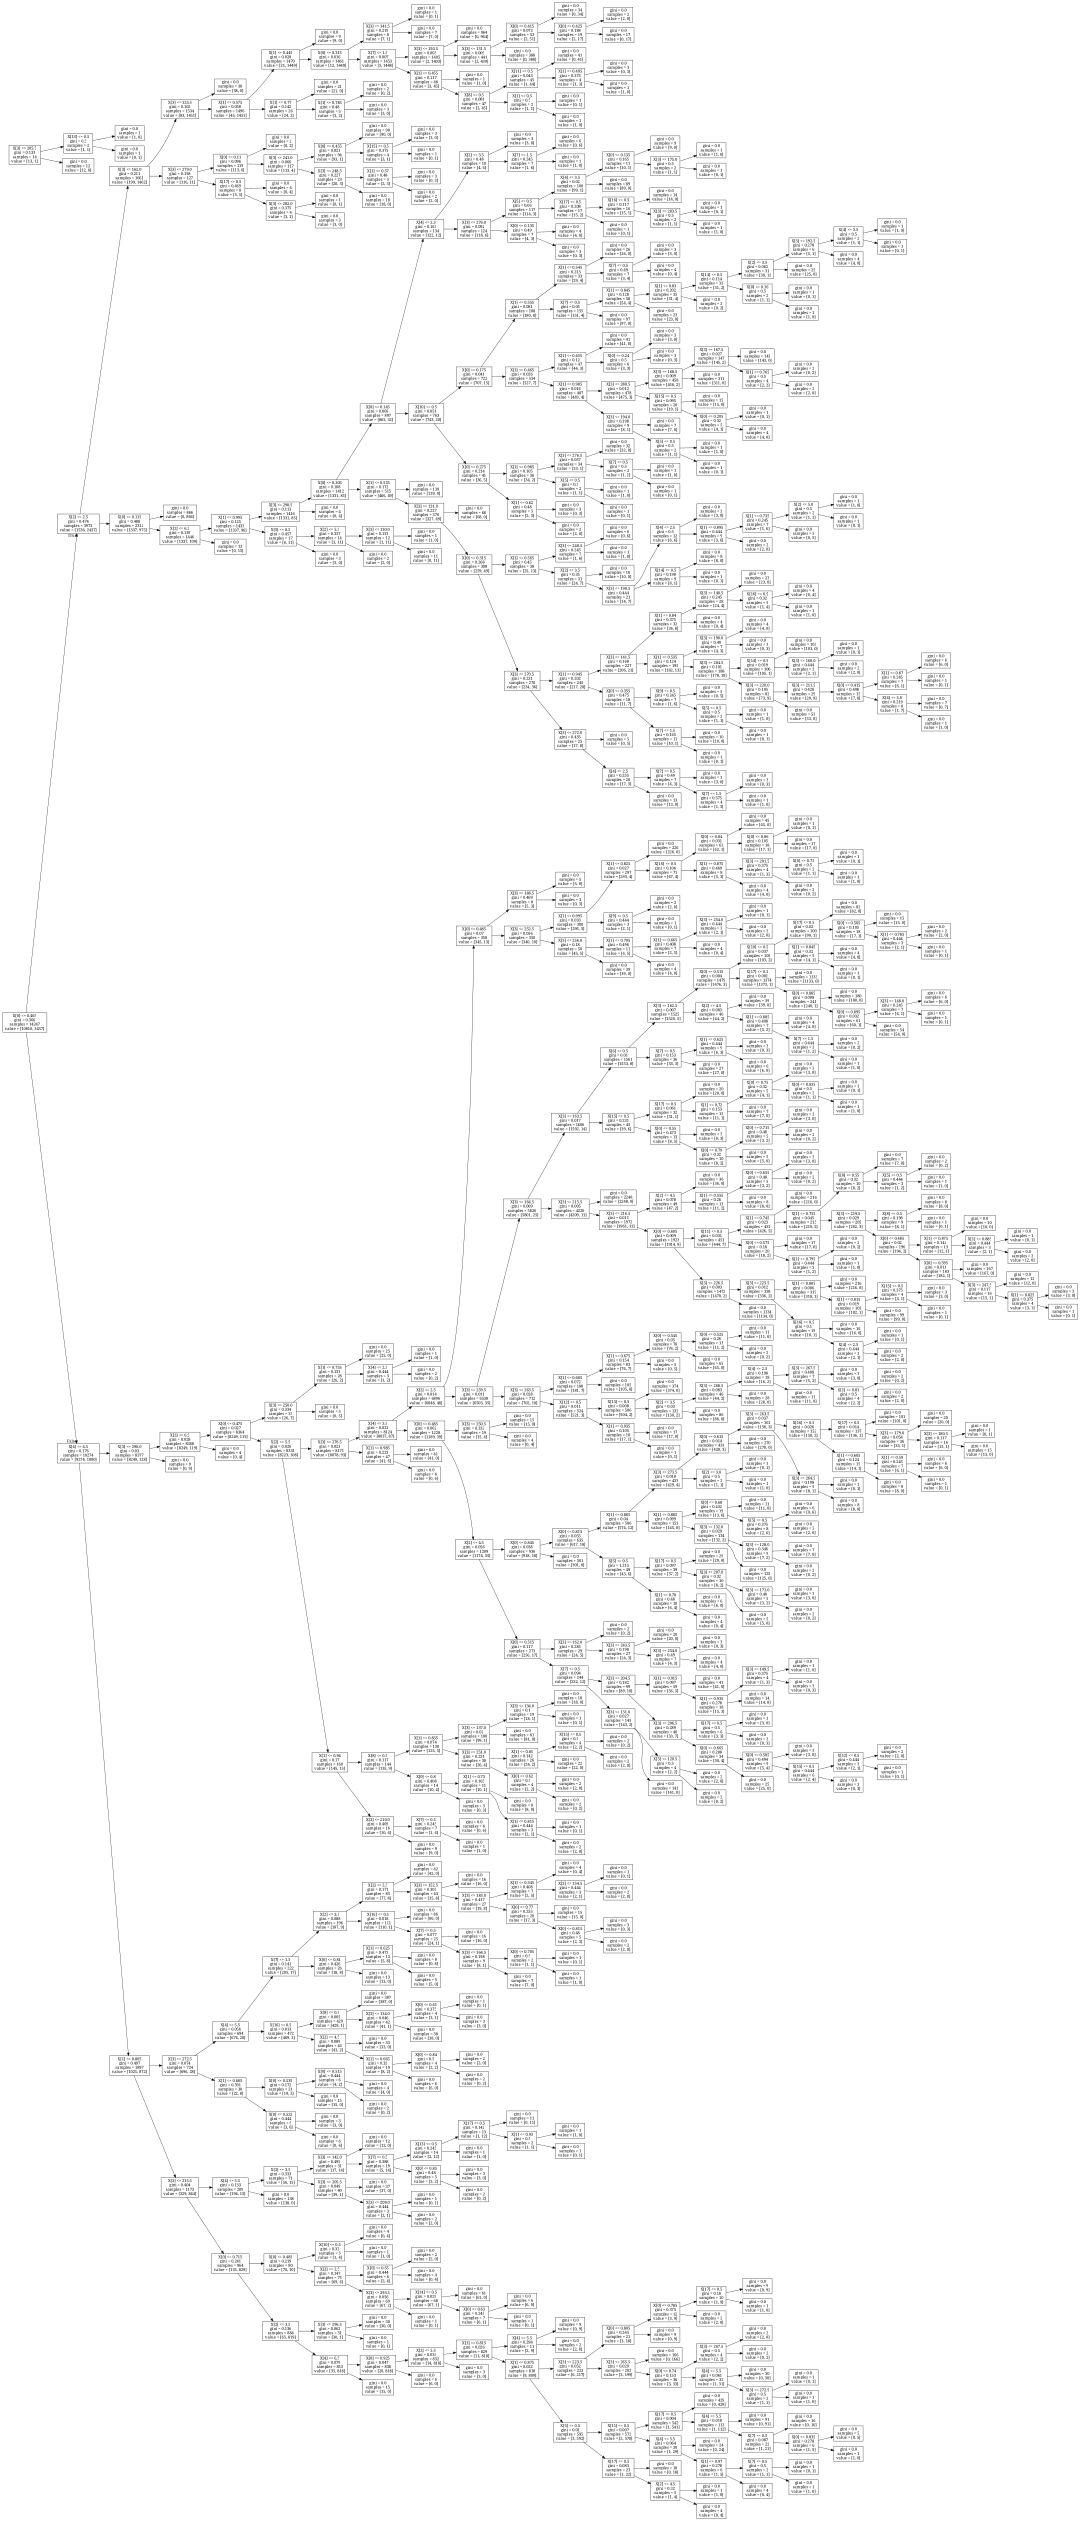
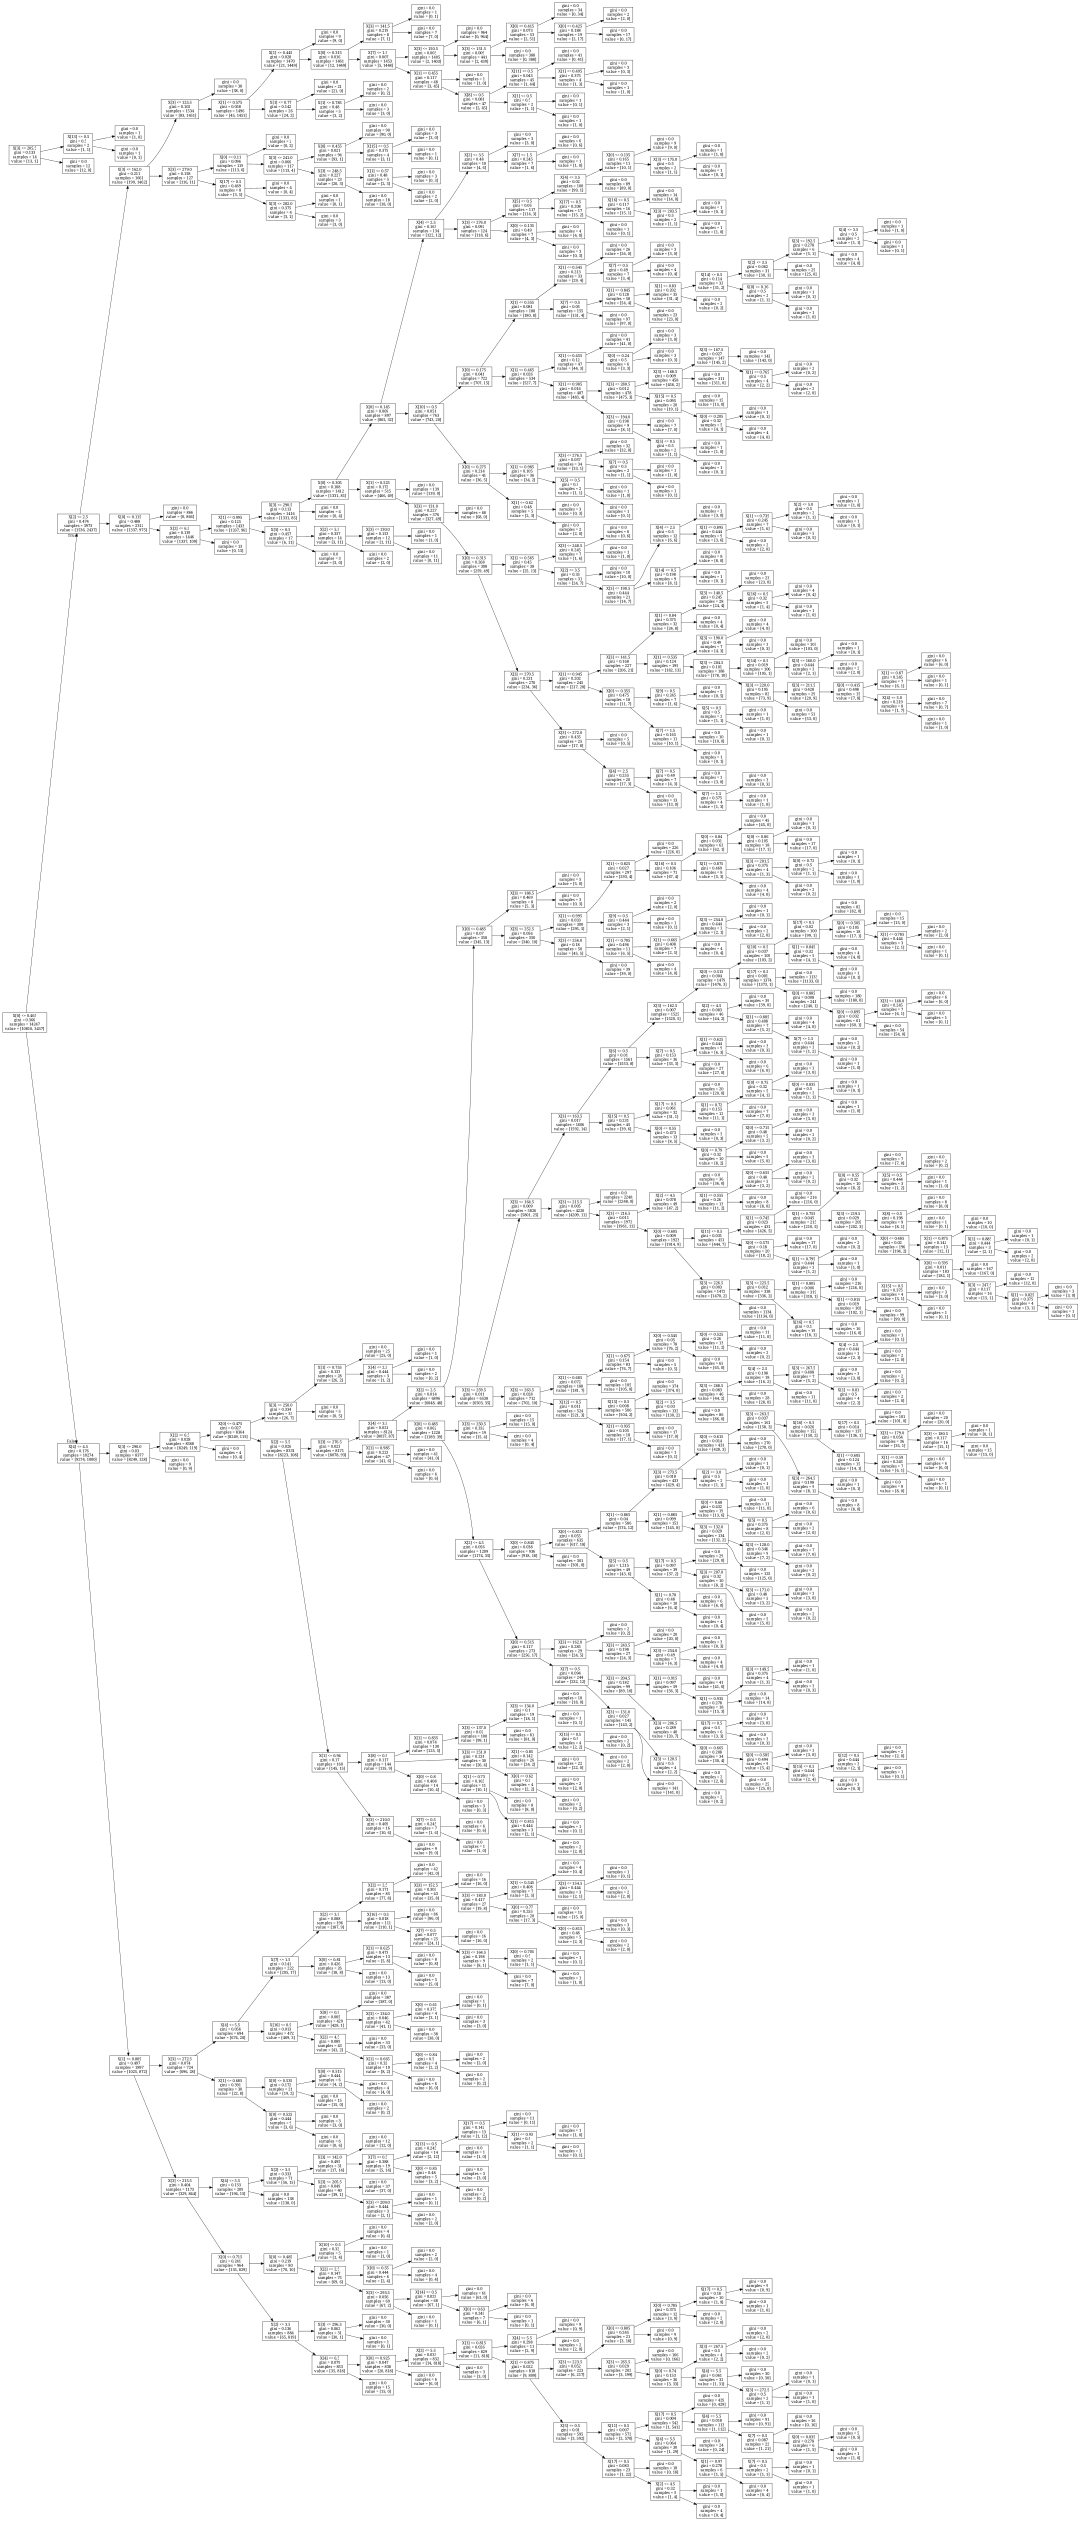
edge "X[1] <= 0.835 gini = 0.074 samples = 130 value = [125, 5]" -> "X[3] <= 251.0 gini = 0.231 samples = 30 value = [26, 4]": now "X[8] <= 0.5 gini = 0.117 samples = 144 value = [135, 9]" -> "X[3] <= 251.0 gini = 0.231 samples = 30 value = [26, 4]"
